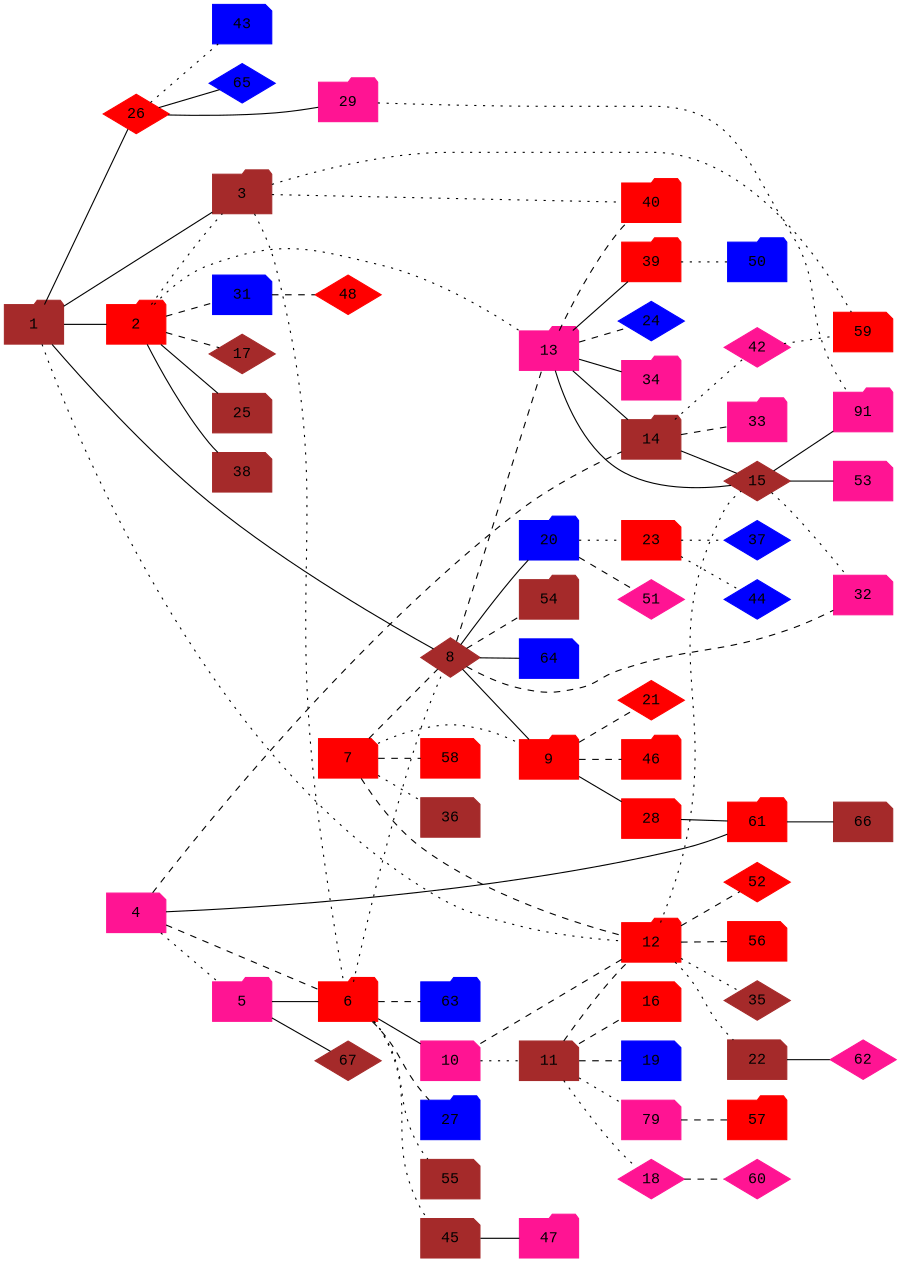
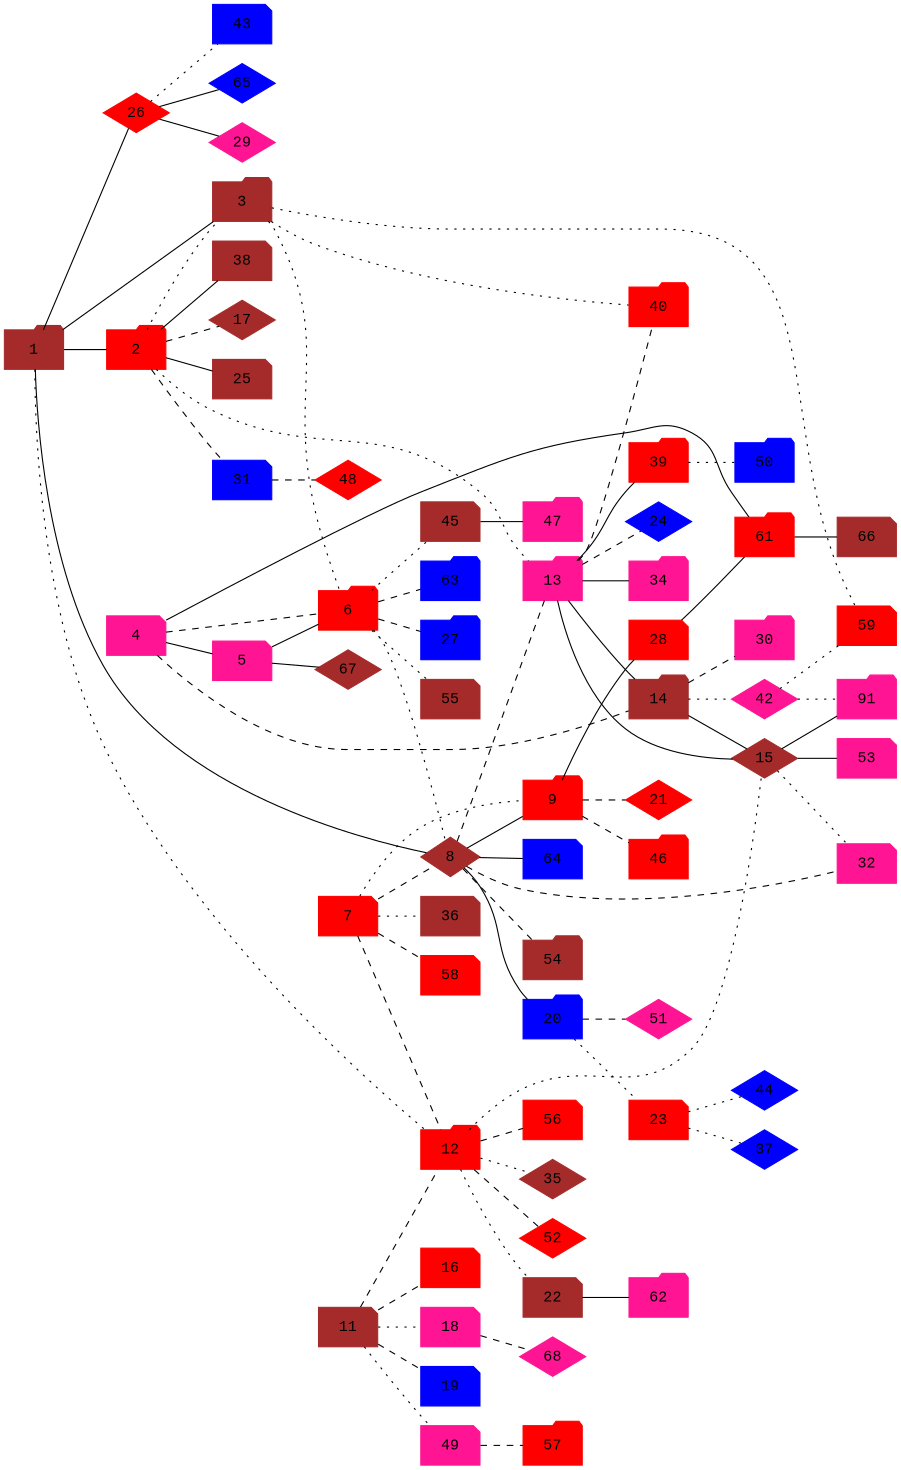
node "29": shape folder -> diamond
edge "29" -- "91": now "42" -- "91"
node "33": label "33" -> "30"
edge "4" -- "5": style dotted -> solid
node "5": shape folder -> note
node "62": shape diamond -> folder
node "10": removed
node "79": label "79" -> "49"
node "18": shape diamond -> note
node "60": label "60" -> "68"
